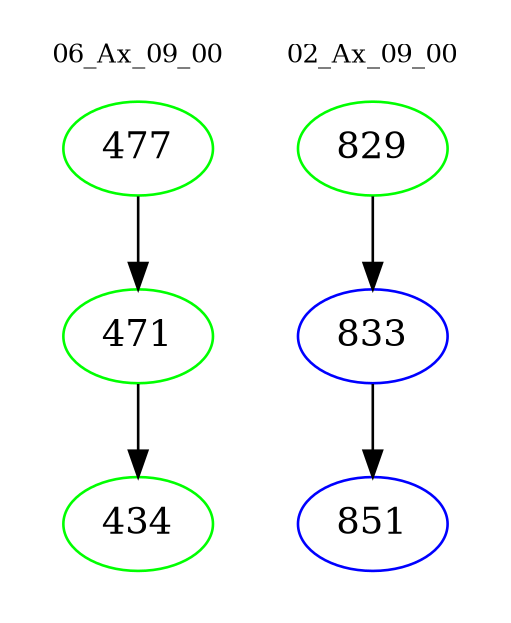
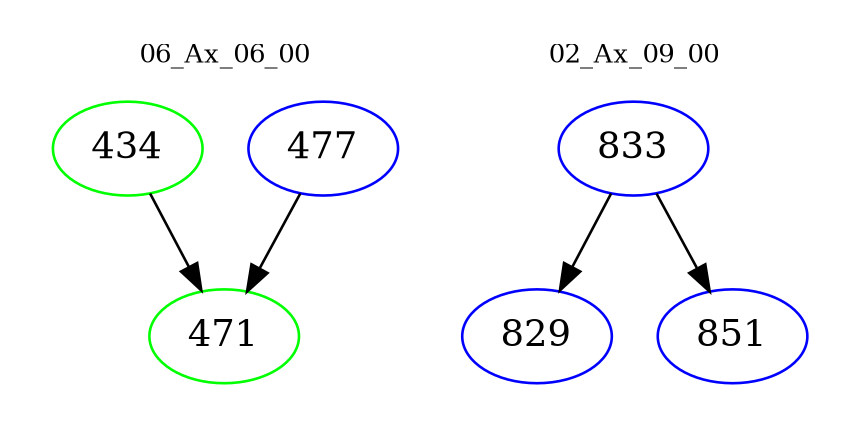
cluster "06_Ax_09_00": label "06_Ax_09_00" -> "06_Ax_06_00"
node "477": color green -> blue
node "829": color green -> blue
edge "829" -> "833": reversed
edge "471" -> "434": reversed
